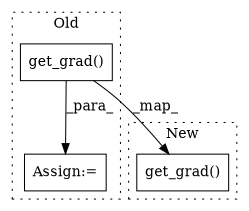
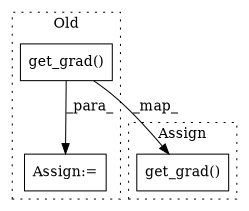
cluster "New": label "New" -> "Assign"
